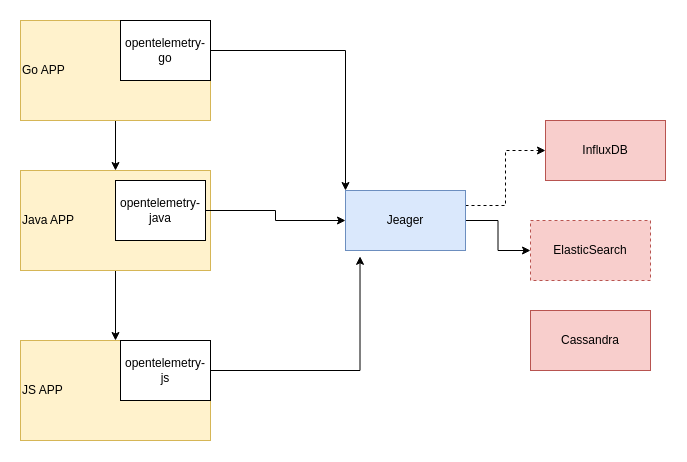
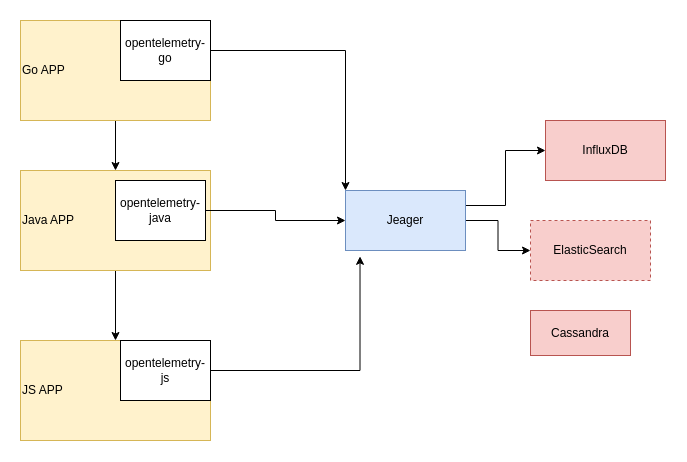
edge "Jeager" -> "InfluxDB": style dashed -> solid
node "Cassandra": size 120x60 -> 100x45
